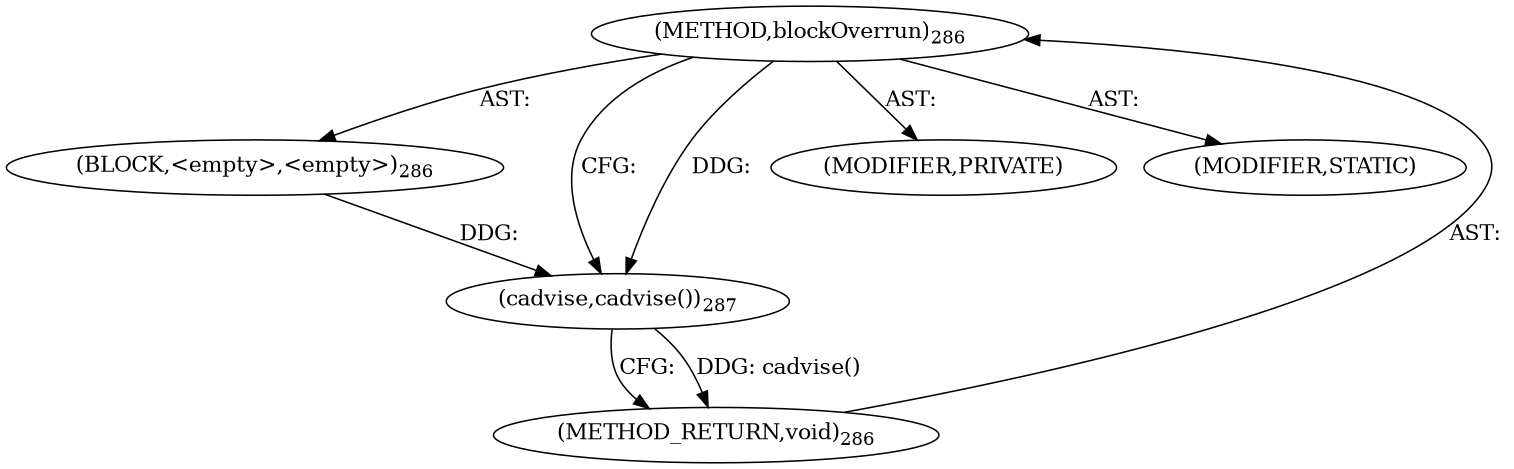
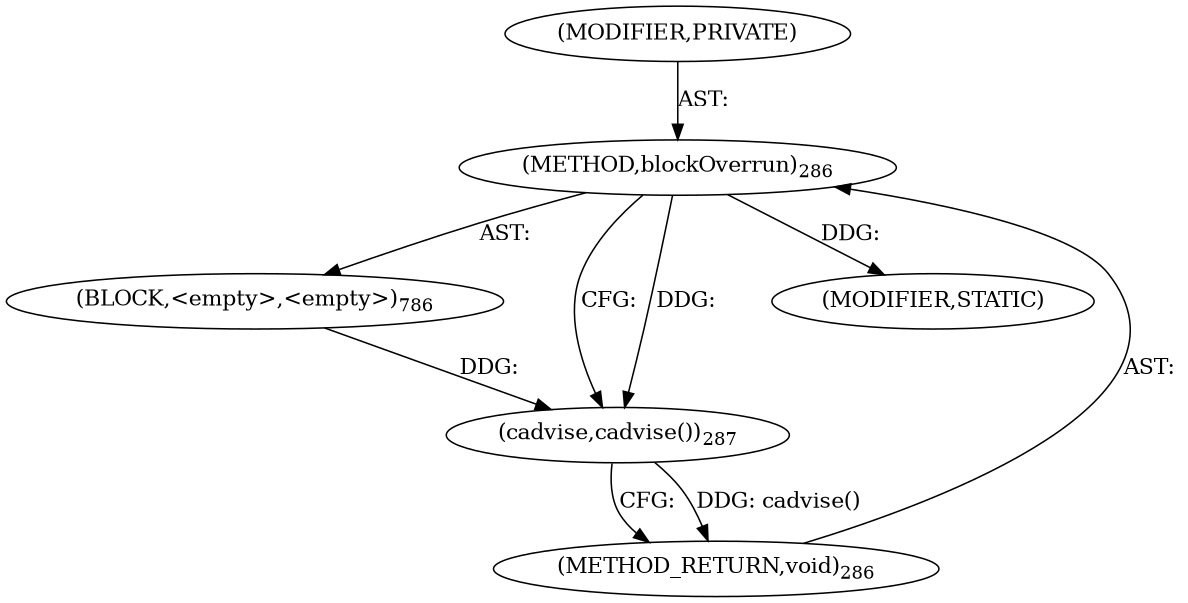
edge "(METHOD,blockOverrun)" -> "(MODIFIER,PRIVATE)": reversed
edge "(METHOD,blockOverrun)" -> "(MODIFIER,STATIC)": label "AST: " -> "DDG: "
node "(BLOCK,<empty>,<empty>)": text "286" -> "786"
